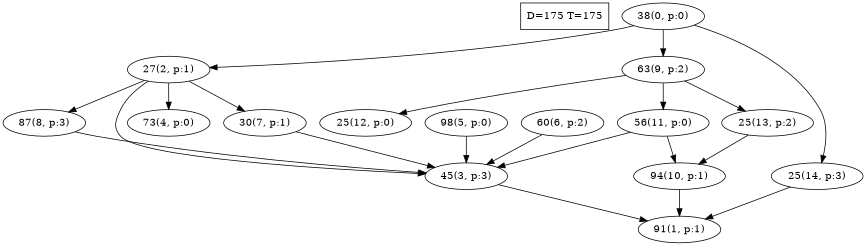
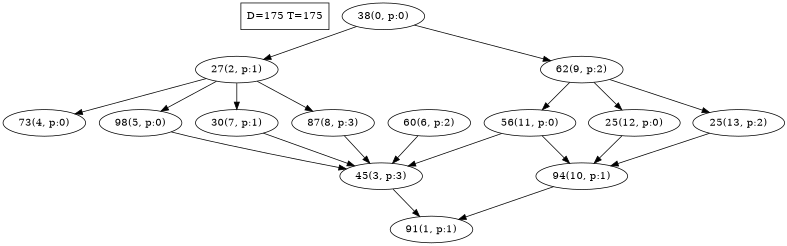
node "63(9, p:2)": label "63(9, p:2)" -> "62(9, p:2)"
edge "25(12, p:0)" -> "94(10, p:1)": added
edge "27(2, p:1)" -> "45(3, p:3)": now "27(2, p:1)" -> "98(5, p:0)"
node "25(14, p:3)": removed
